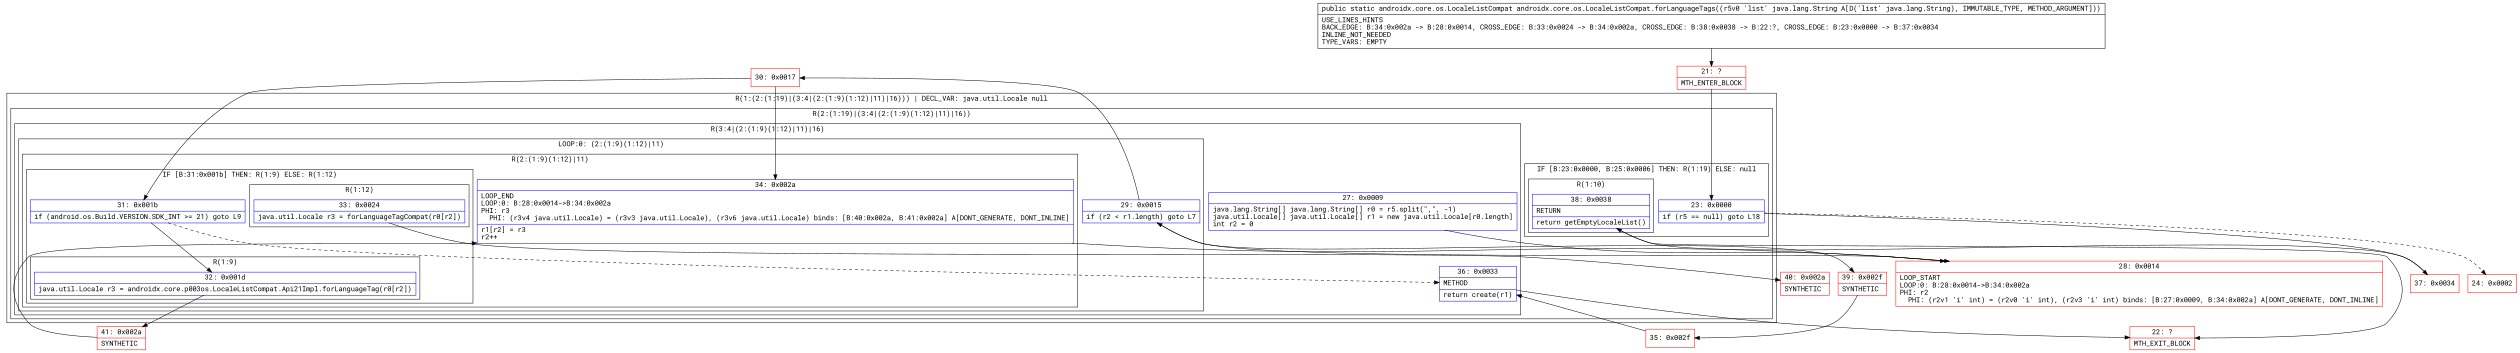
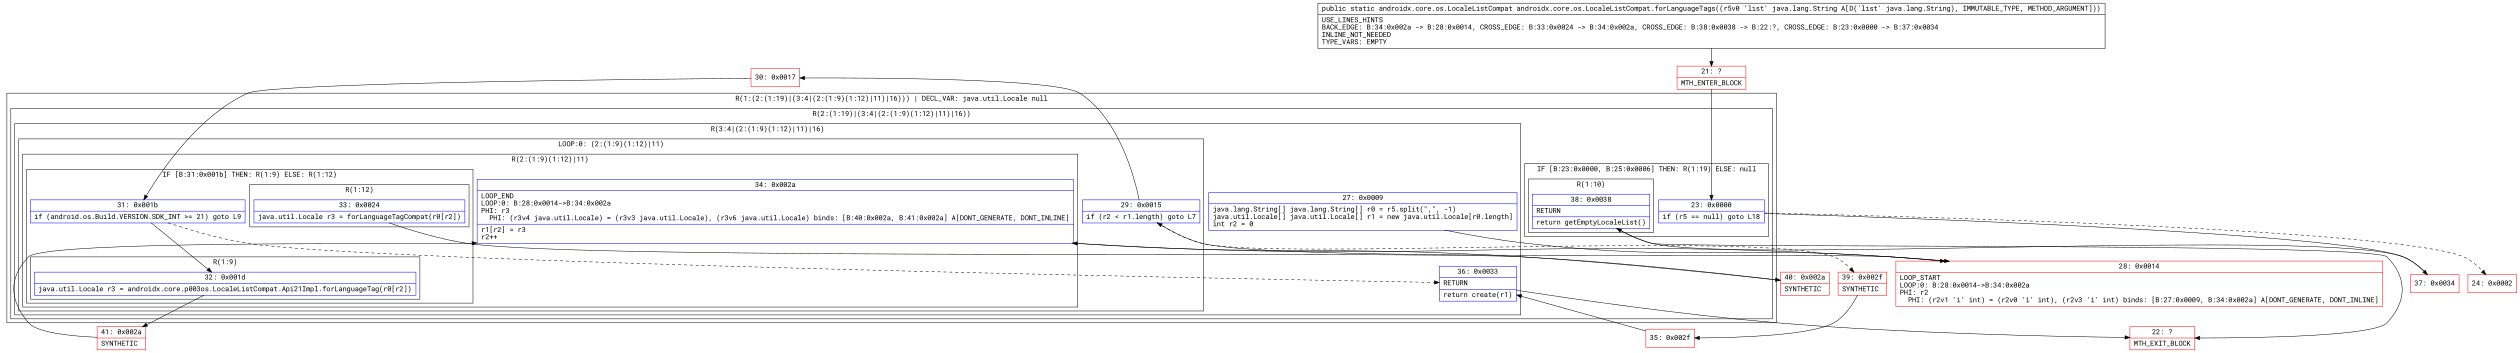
edge "30: 0x0017" -> "34: 0x002a": now "40: 0x002a" -> "34: 0x002a"
edge "29: 0x0015" -> "39: 0x002f": style solid -> dashed
node "36: 0x0033": text "METHOD" -> "RETURN"
